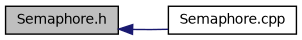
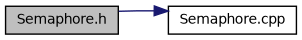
edge "Semaphore.cpp" -> "Semaphore.h": reversed
